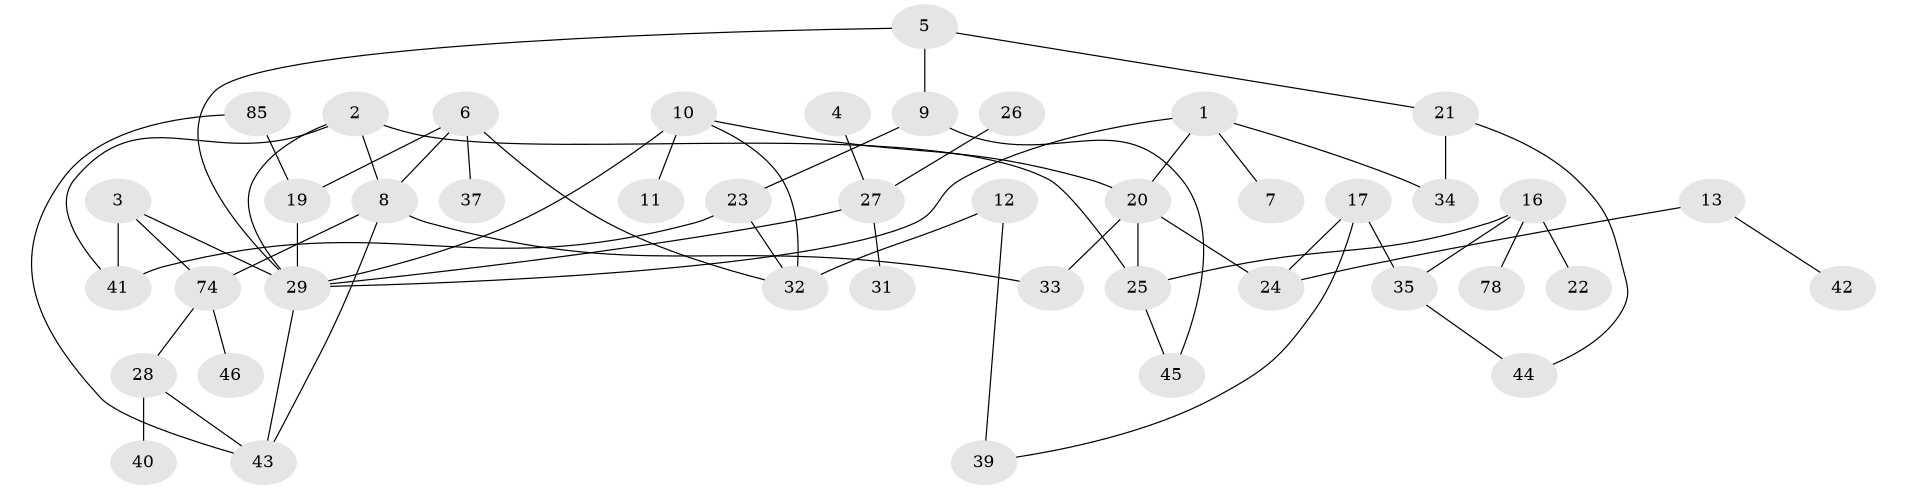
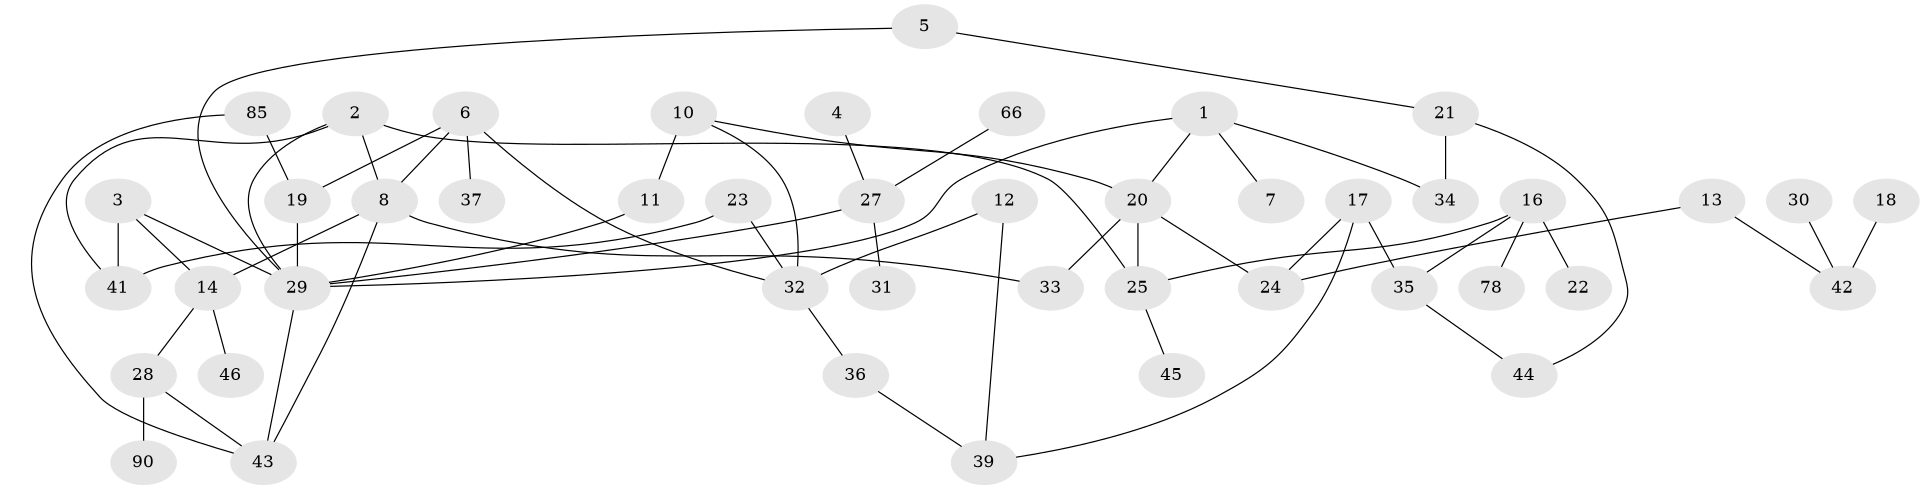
node "9": removed
node "26": label "26" -> "66"
node "30": added
node "18": added
edge "10" -- "29": now "11" -- "29"
node "74": label "74" -> "14"
node "36": added
node "40": label "40" -> "90"
